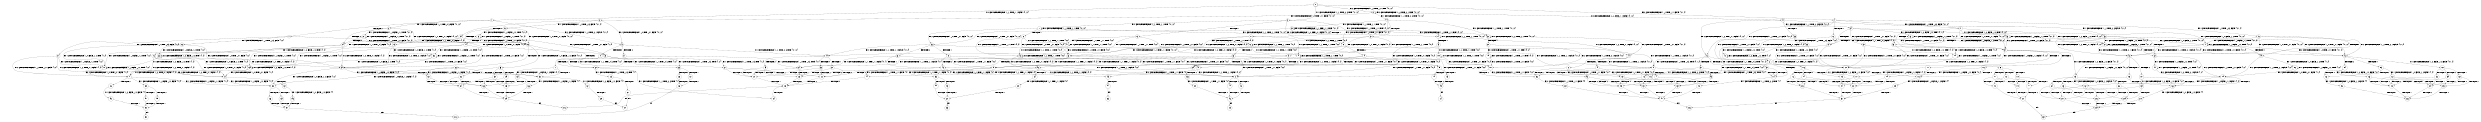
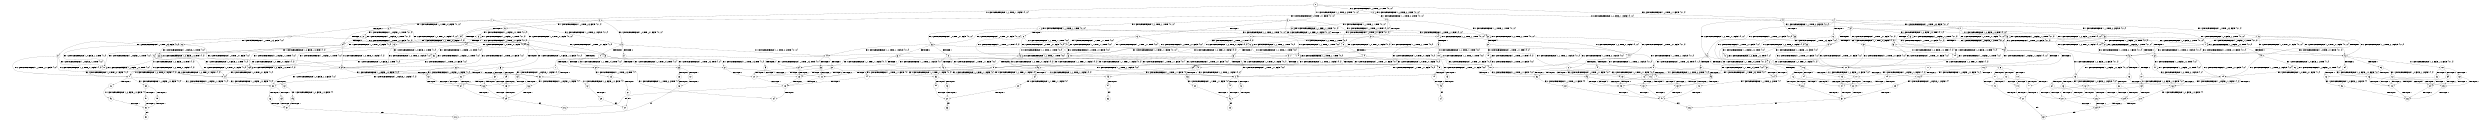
edge "59" -> "121": removed, label "TERMINATE !0"
edge "157" -> "151": removed, label "TERMINATE !0"
edge "124" -> "180": reversed
